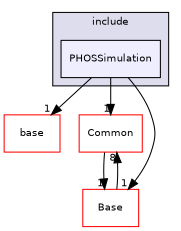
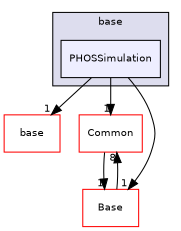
cluster "include": label "include" -> "base"
